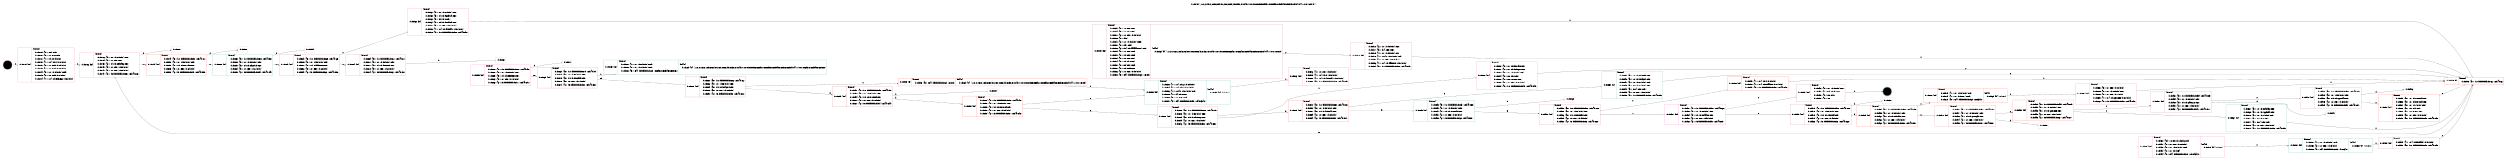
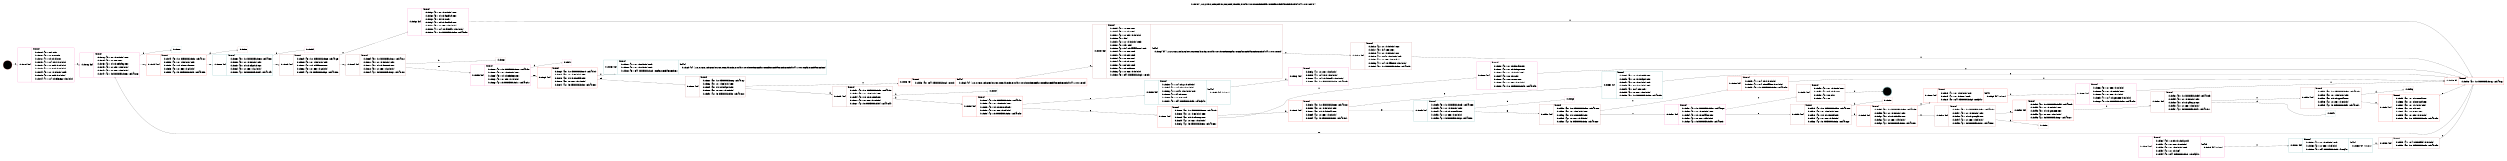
edge "0x40183f [22]" -> "0x401855 [22]": added, label "11"
edge "0x401b08 [5]" -> "0x401ab8 [30]": now "0x401b08 [5]" -> "0x401b0d [52]"
node "0x401a67 [27]": removed
